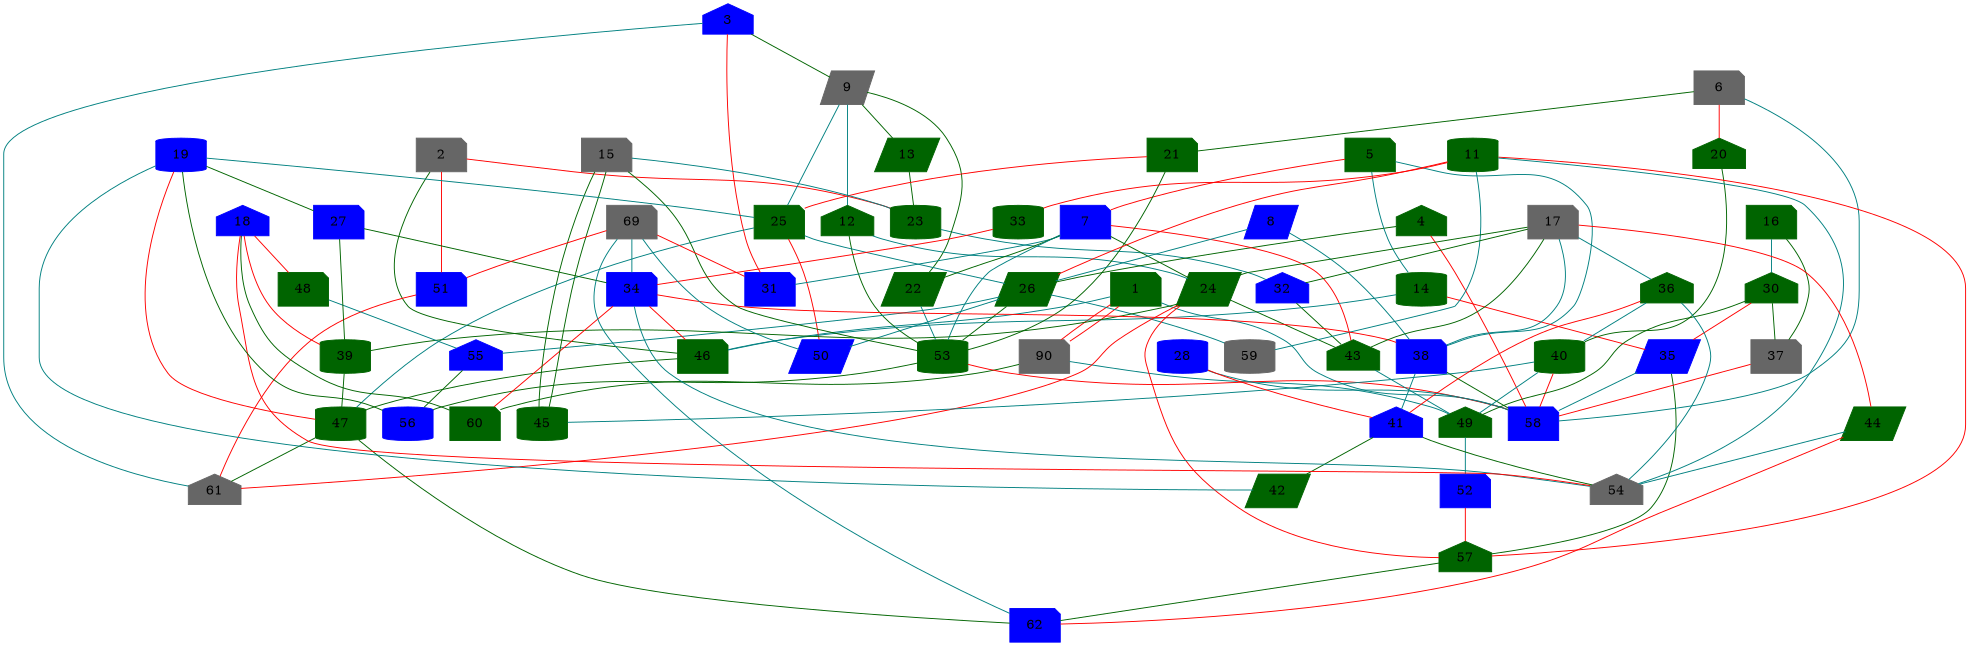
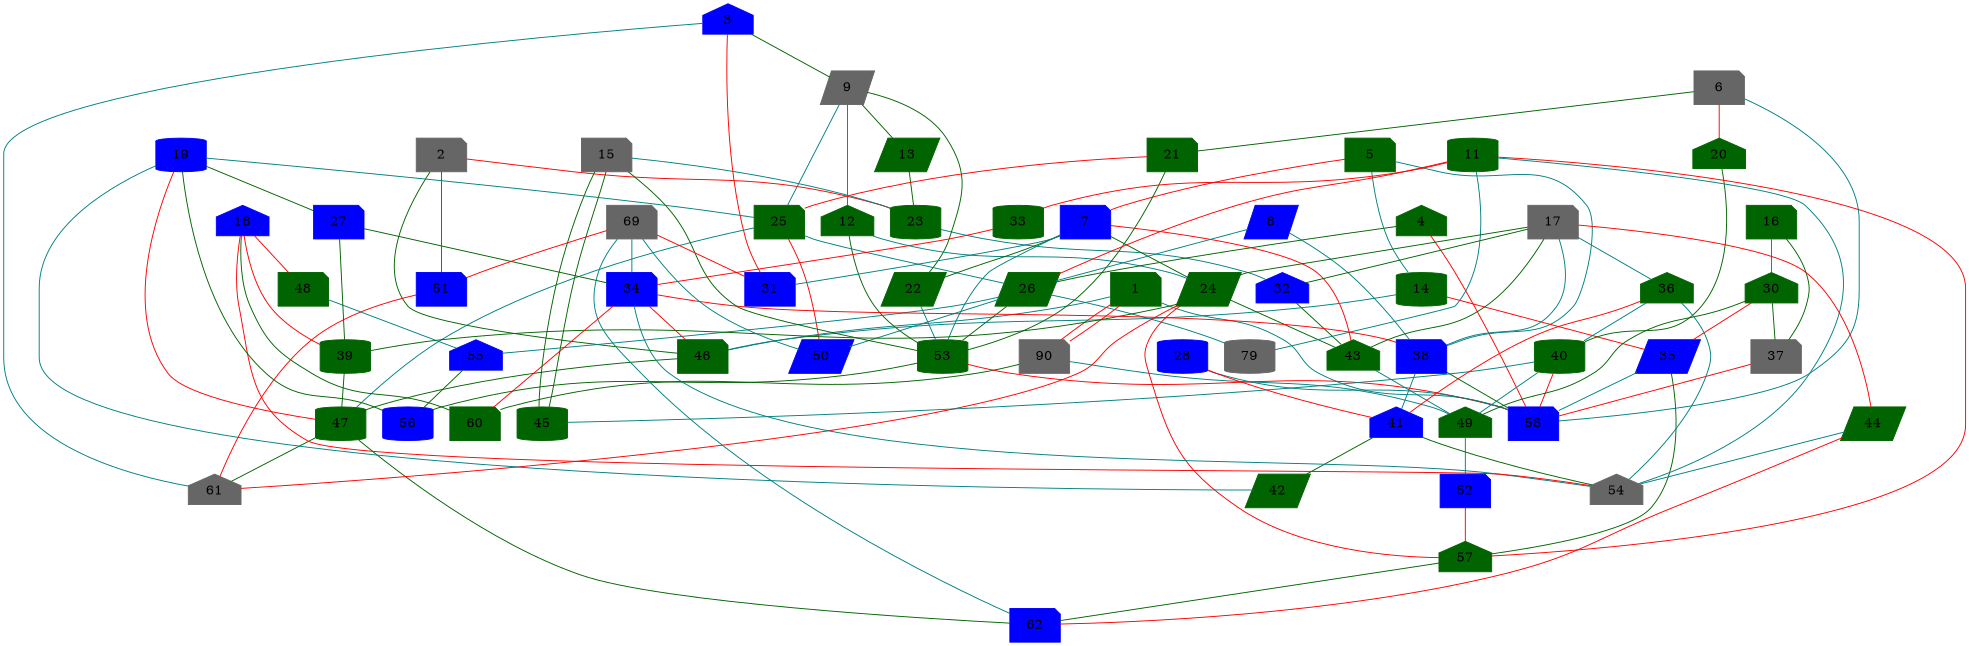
node "59": label "59" -> "79"
